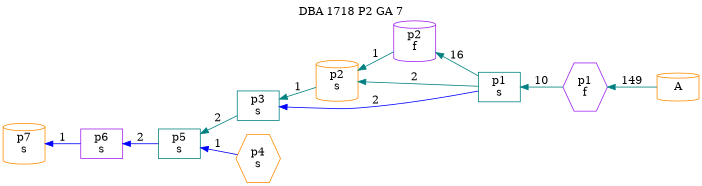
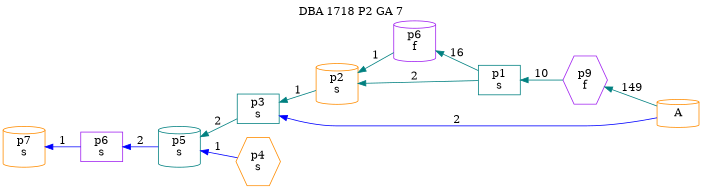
node "p2 f": label "p2 f" -> "p6 f"
node "p1 f": label "p1 f" -> "p9 f"
edge "p1 s" -> "p3 s": now "A" -> "p3 s"
node "p5 s": shape box -> cylinder
